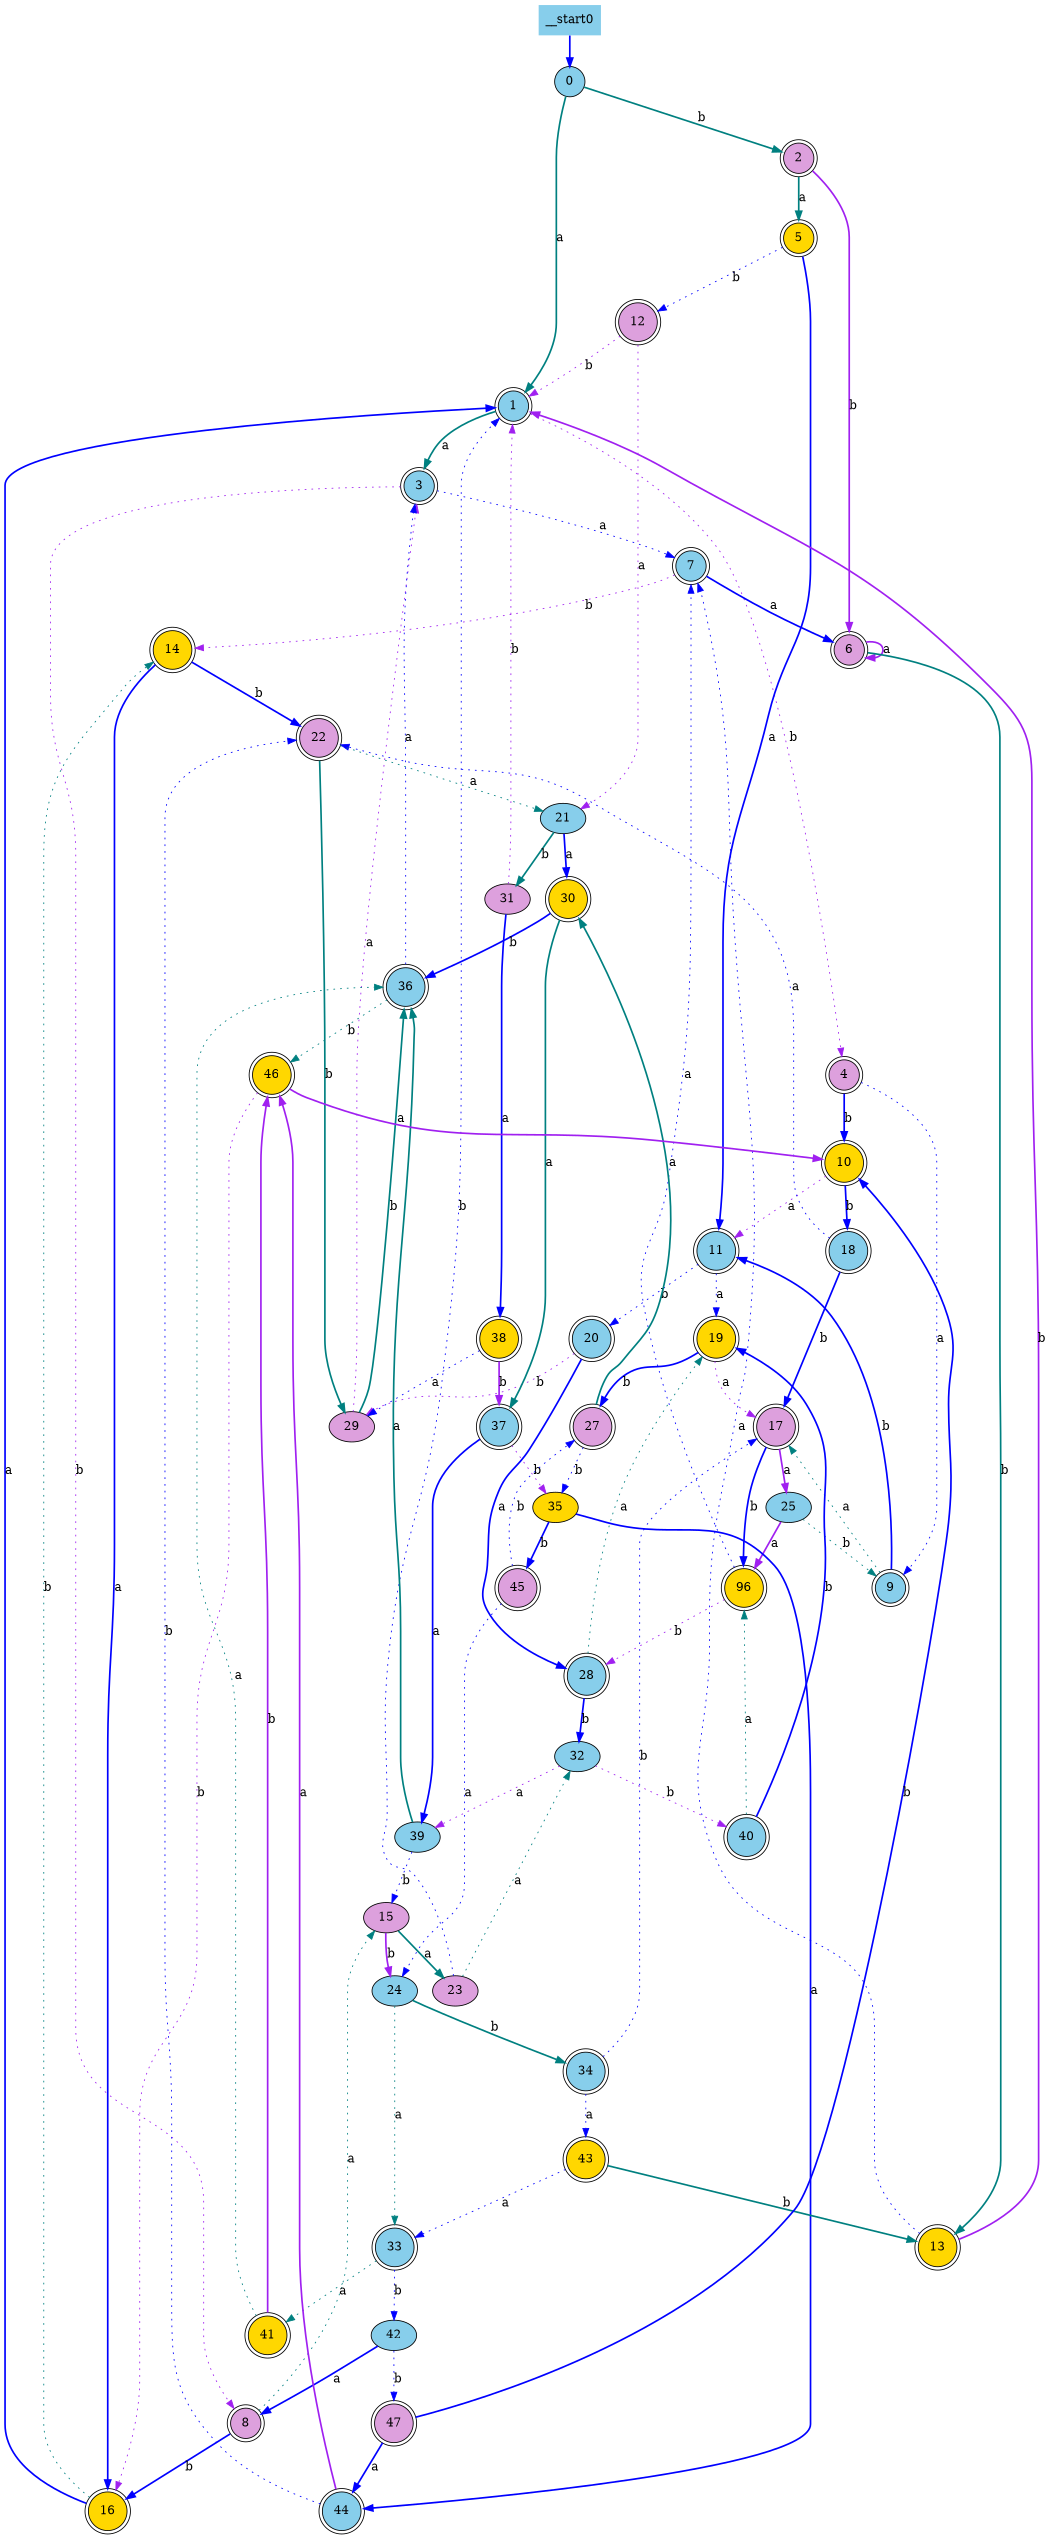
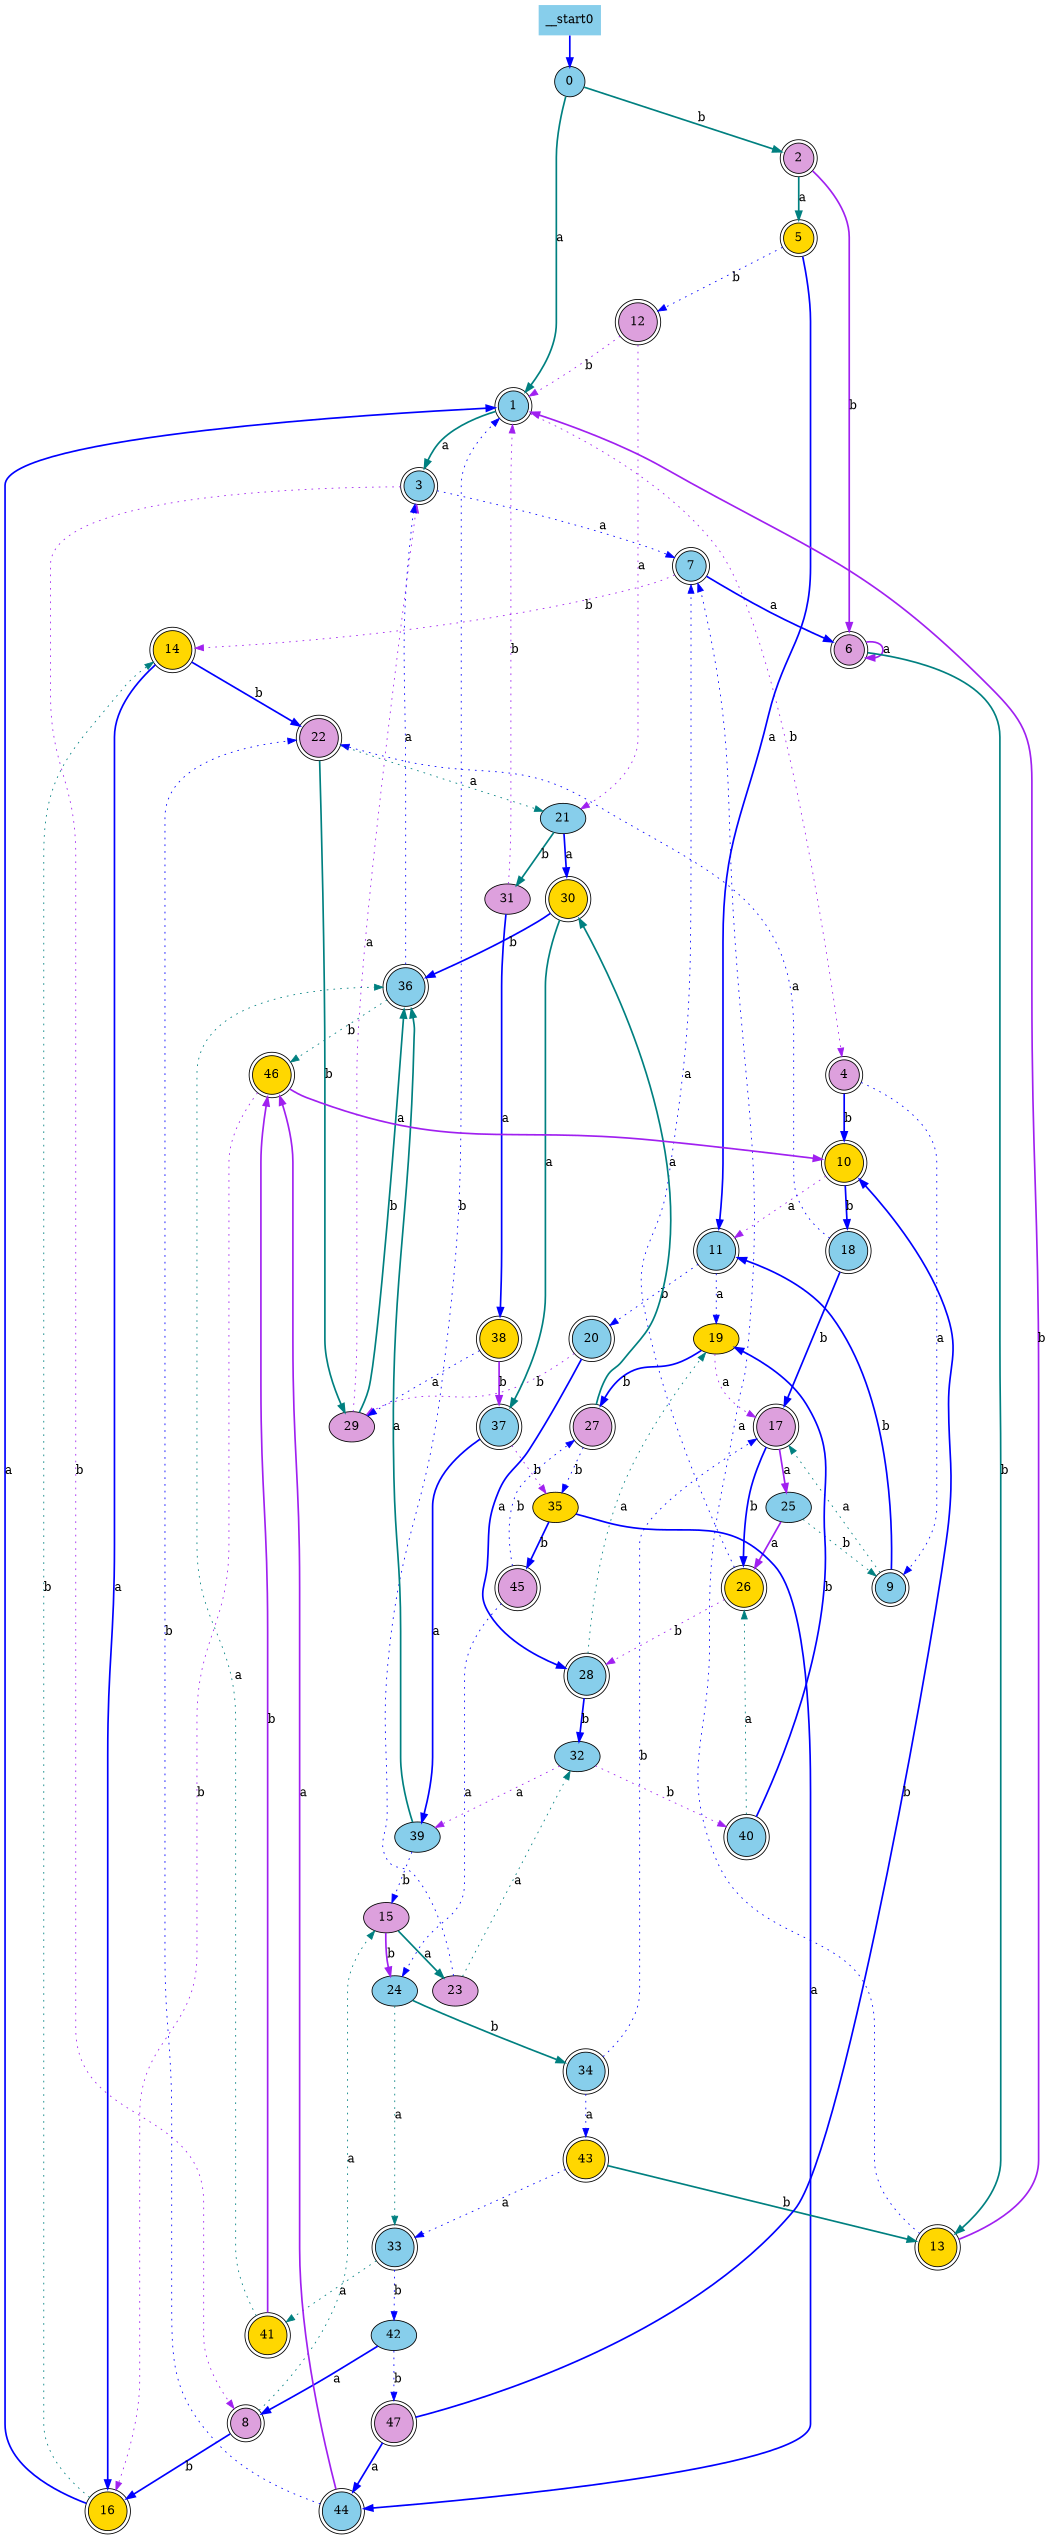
node "19": shape doublecircle -> ellipse
node "96": label "96" -> "26"
